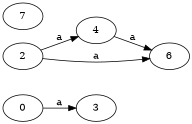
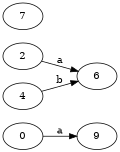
edge "4" -> "6": label "a" -> "b"
edge "2" -> "4": removed, label "a"
node "3": label "3" -> "9"
